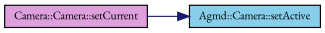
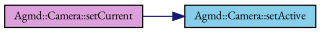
node "Camera::Camera::setCurrent": label "Camera::Camera::setCurrent" -> "Agmd::Camera::setCurrent"
